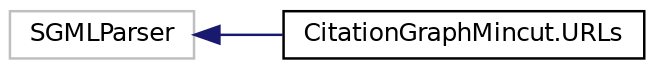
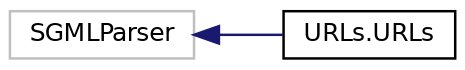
node "CitationGraphMincut.URLs": label "CitationGraphMincut.URLs" -> "URLs.URLs"
